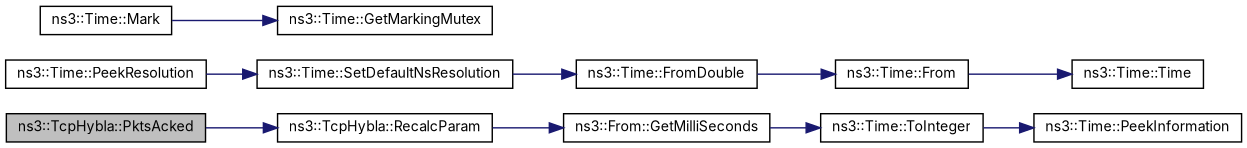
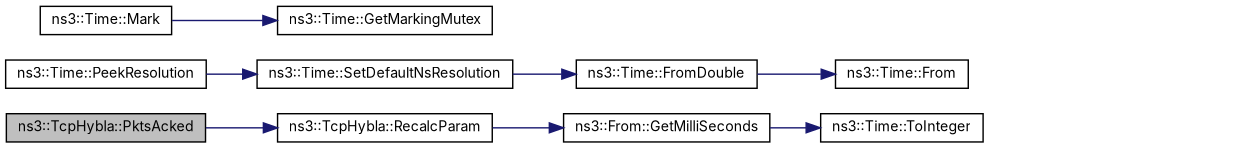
node "ns3::Time::Time": removed
node "ns3::Time::PeekInformation": removed
